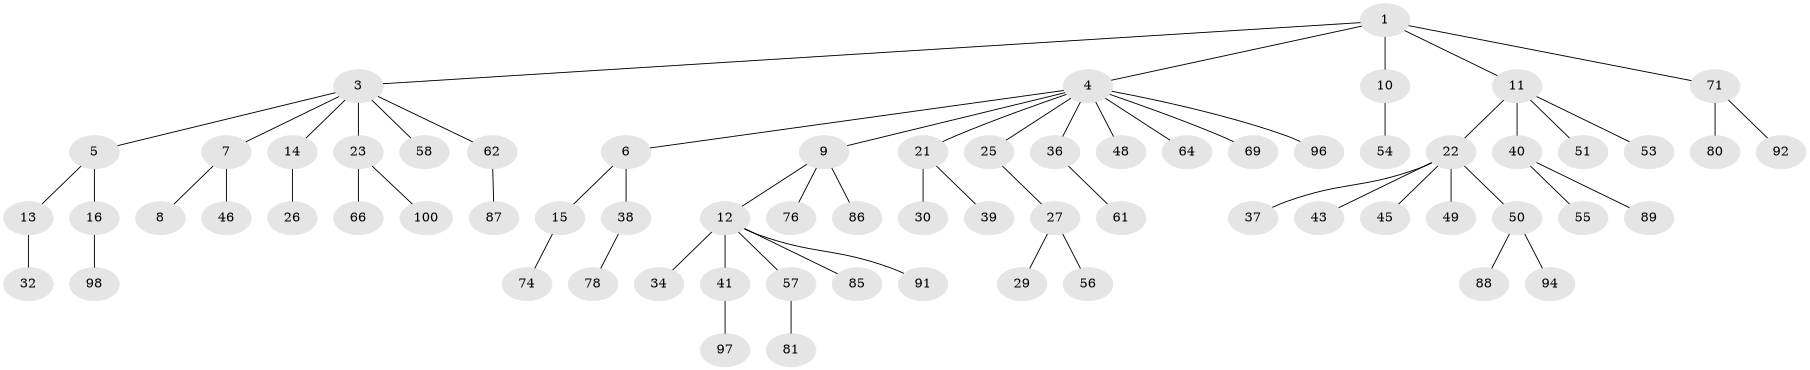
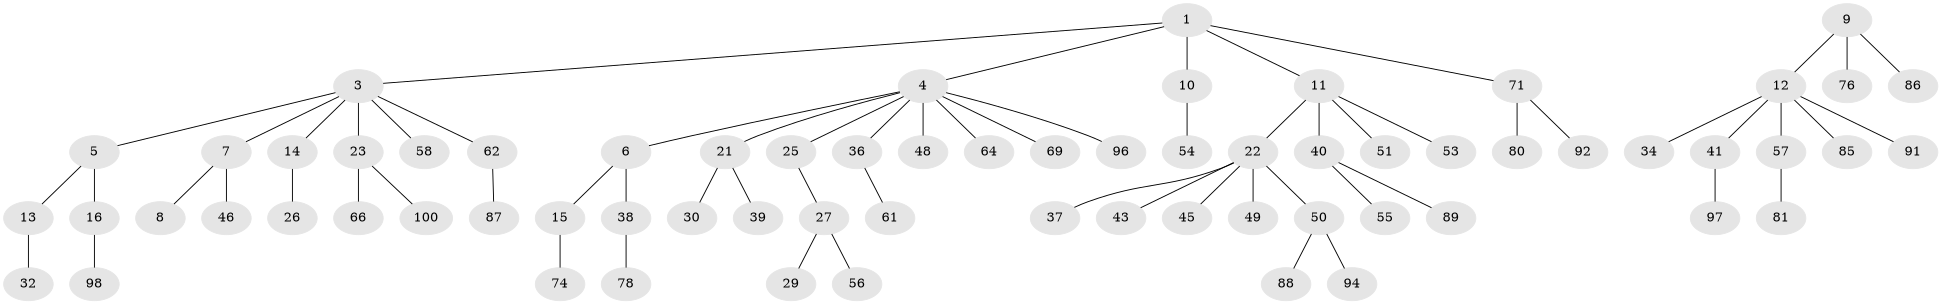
edge "4" -- "9": removed
